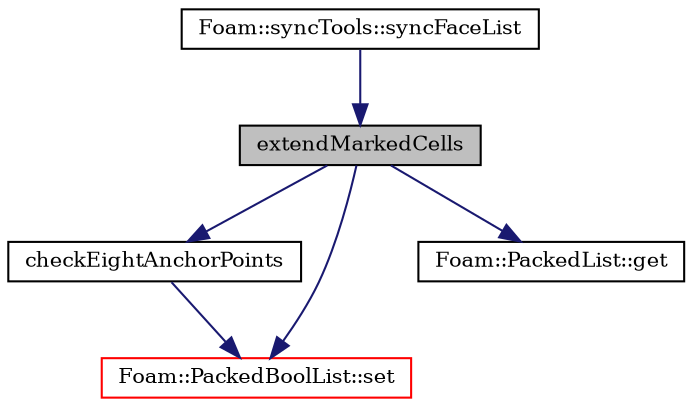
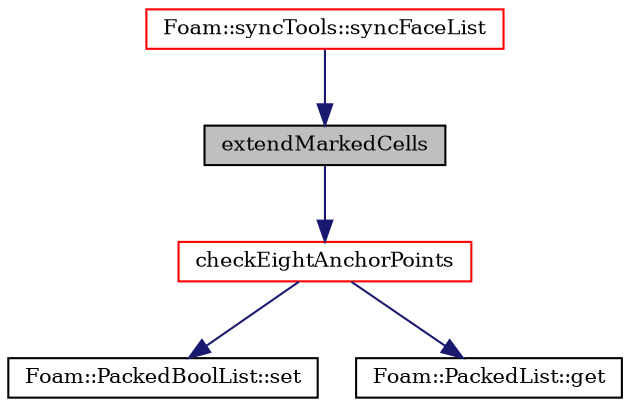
node "Foam::syncTools::syncFaceList": color black -> red
edge "extendMarkedCells" -> "Foam::PackedList::get": now "checkEightAnchorPoints" -> "Foam::PackedList::get"
edge "extendMarkedCells" -> "Foam::PackedBoolList::set": removed
node "checkEightAnchorPoints": color black -> red
node "Foam::PackedBoolList::set": color red -> black
